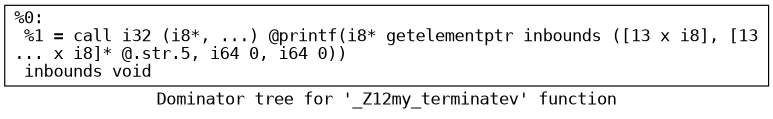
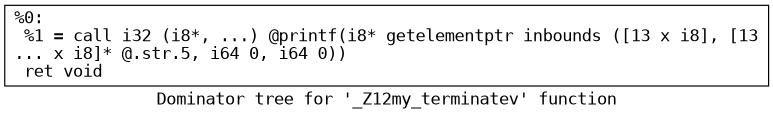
node "%0:": text "inbounds void" -> "ret void"
